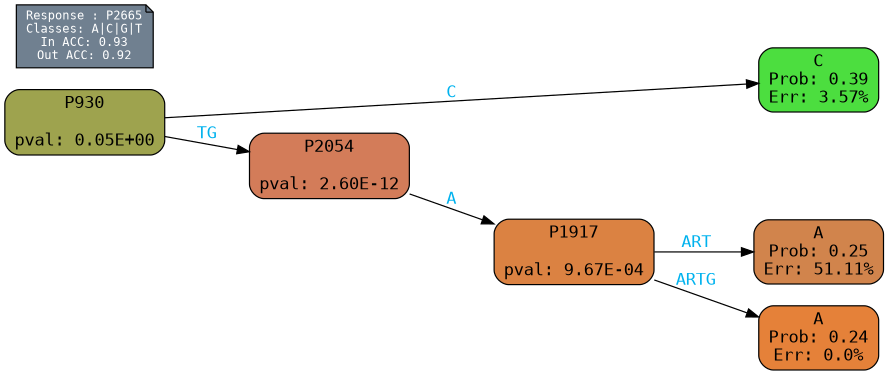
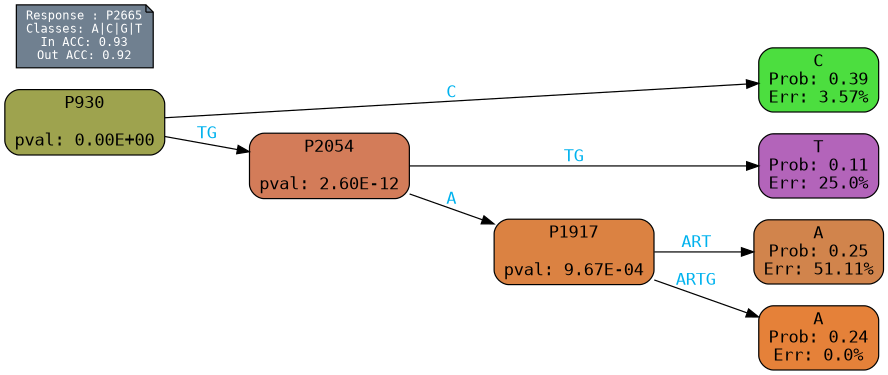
node "P930 pval: 0.05E+00": label "P930 pval: 0.05E+00" -> "P930 pval: 0.00E+00"
node "T Prob: 0.11 Err: 25.0%": added
